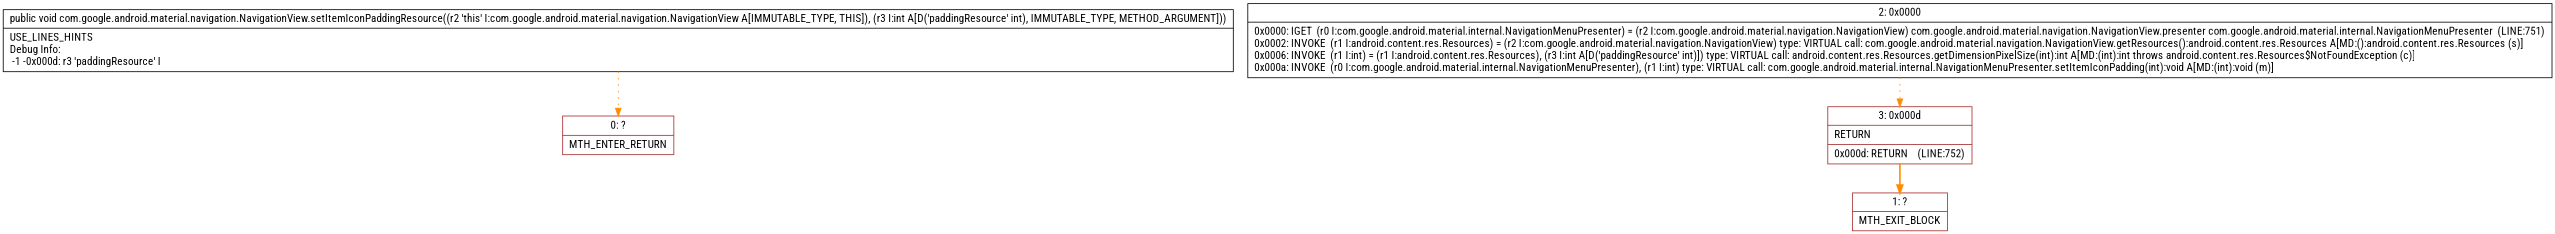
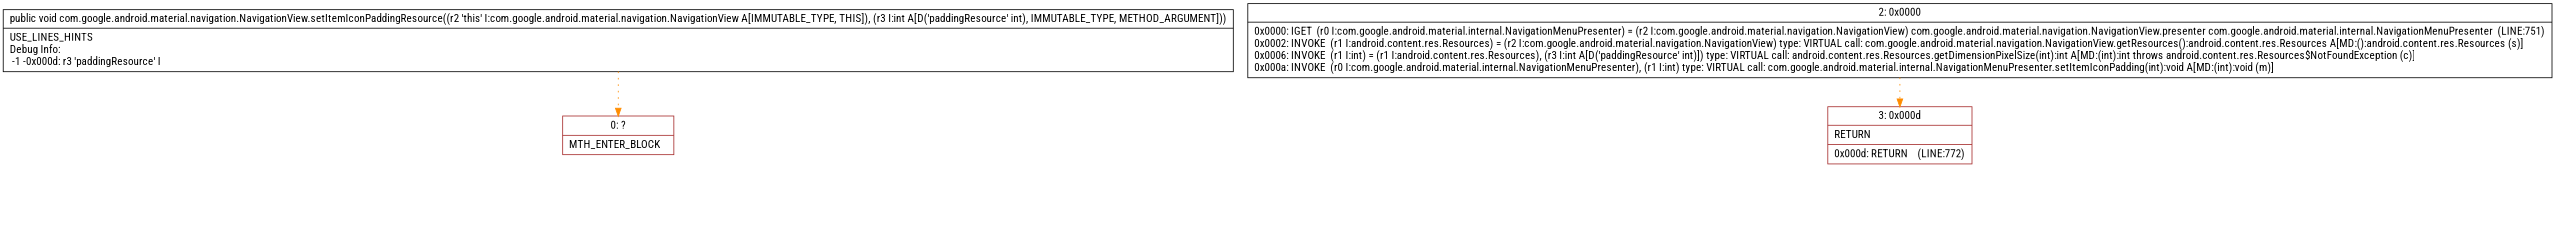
node "0: ?": text "MTH_ENTER_RETURN" -> "MTH_ENTER_BLOCK"
node "3: 0x000d": text "0x000d: RETURN    (LINE:752)" -> "0x000d: RETURN    (LINE:772)"
node "1: ?": removed
